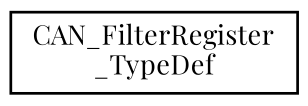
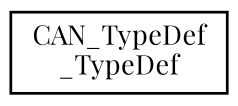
node "CAN_FilterRegister _TypeDef": label "CAN_FilterRegister _TypeDef" -> "CAN_TypeDef _TypeDef"
